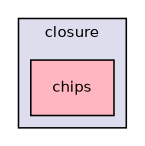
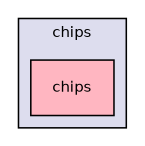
cluster "closure": label "closure" -> "chips"
